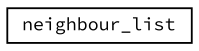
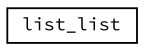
node "neighbour_list": label "neighbour_list" -> "list_list"
